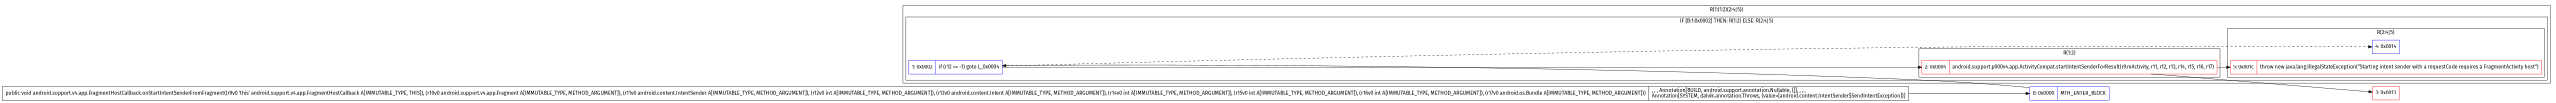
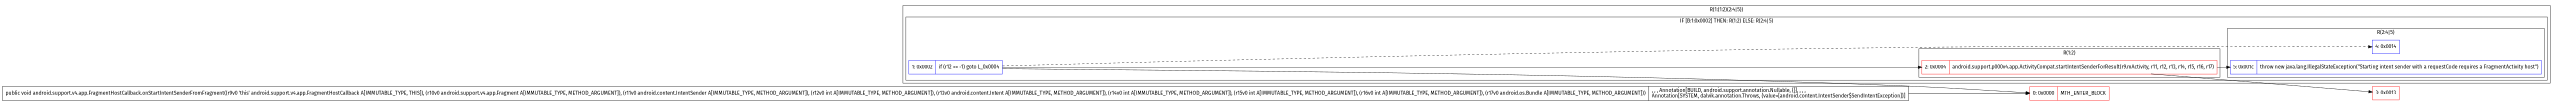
node "5: 0x001c": color red -> blue
edge "0: 0x0000" -> "1: 0x0002": reversed
node "0: 0x0000": color blue -> red
